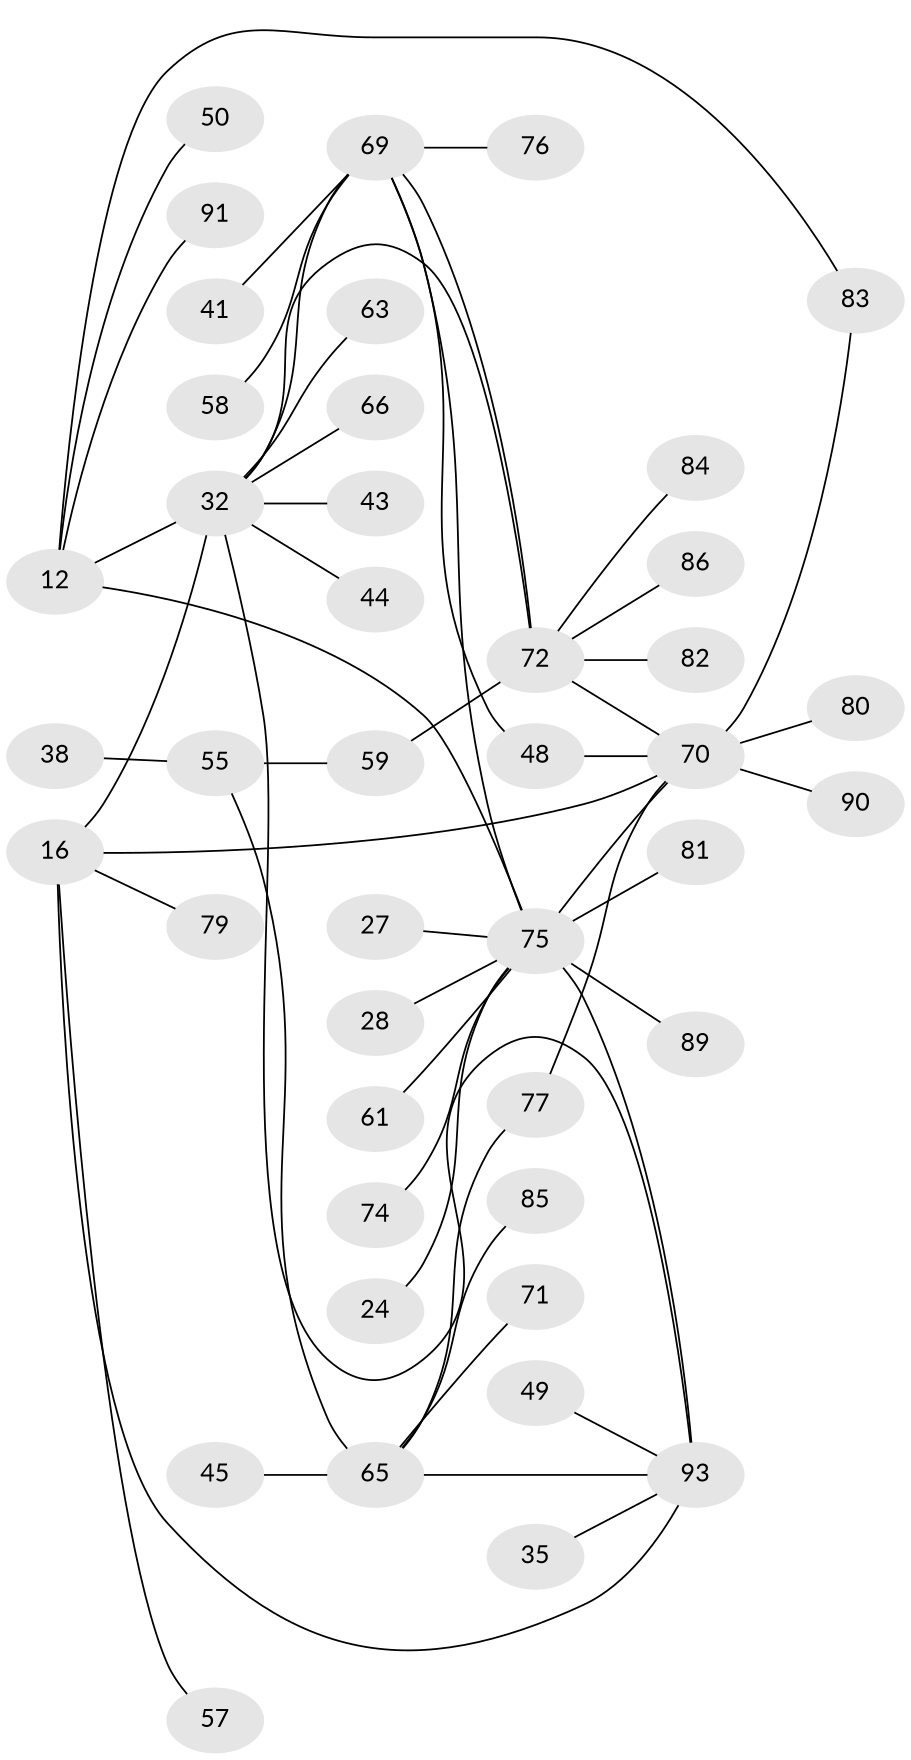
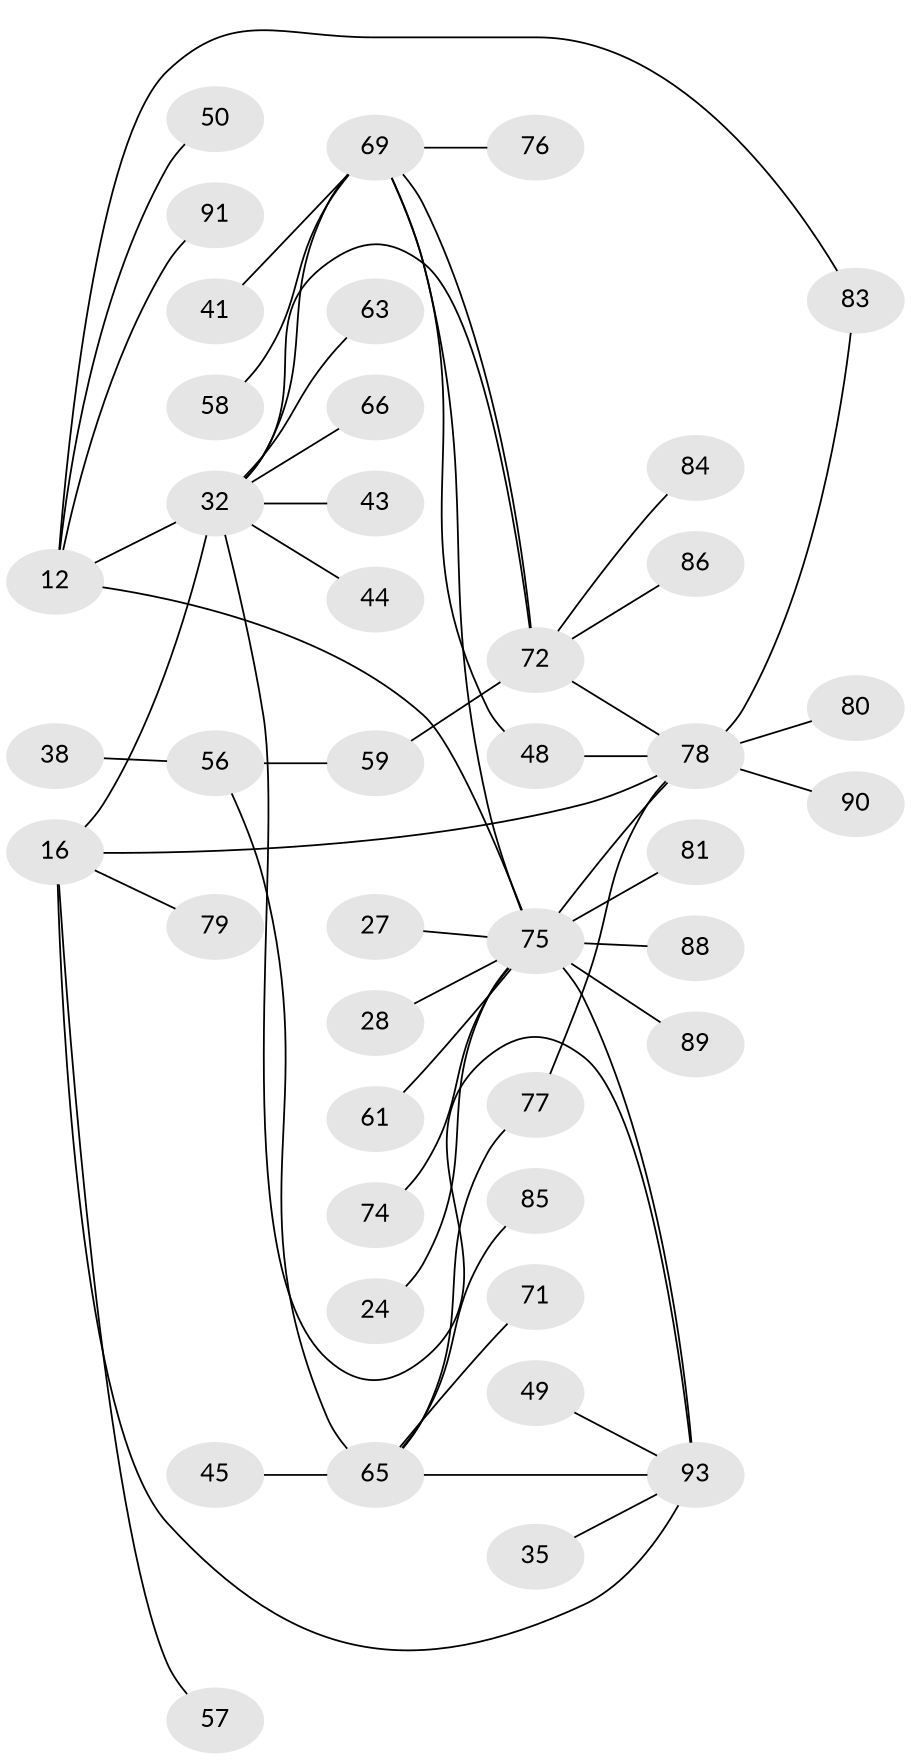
node "82": removed
node "70": label "70" -> "78"
node "55": label "55" -> "56"
node "88": added
